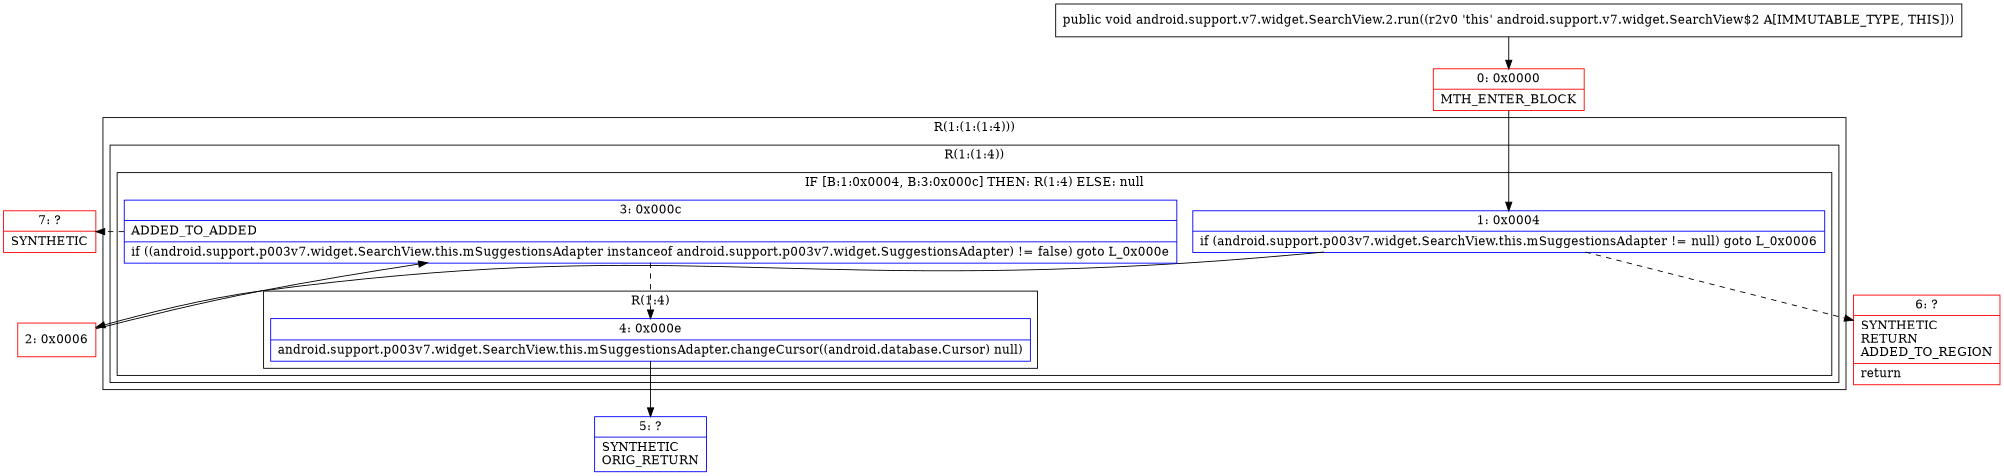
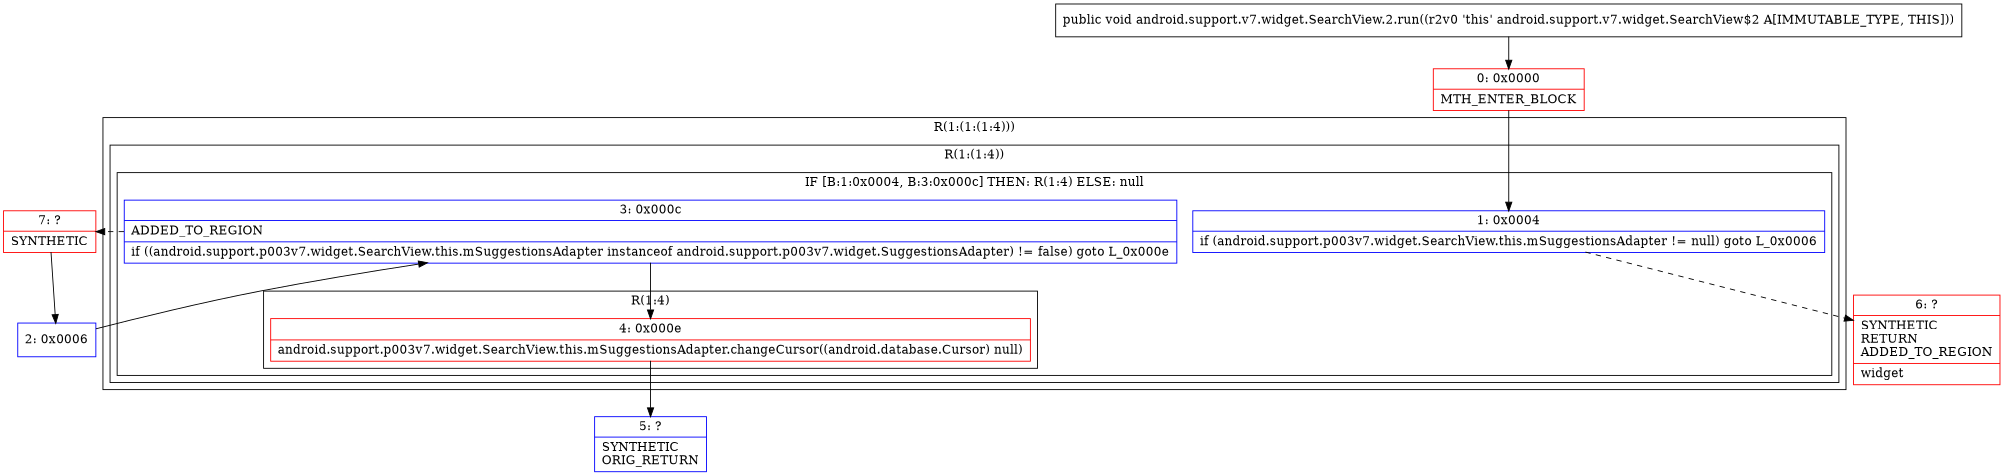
node "3: 0x000c": text "ADDED_TO_ADDED" -> "ADDED_TO_REGION"
edge "1: 0x0004" -> "2: 0x0006": now "7: ?" -> "2: 0x0006"
edge "3: 0x000c" -> "4: 0x000e": style dashed -> solid
node "2: 0x0006": color red -> blue
node "4: 0x000e": color blue -> red
node "6: ?": text "return" -> "widget"
